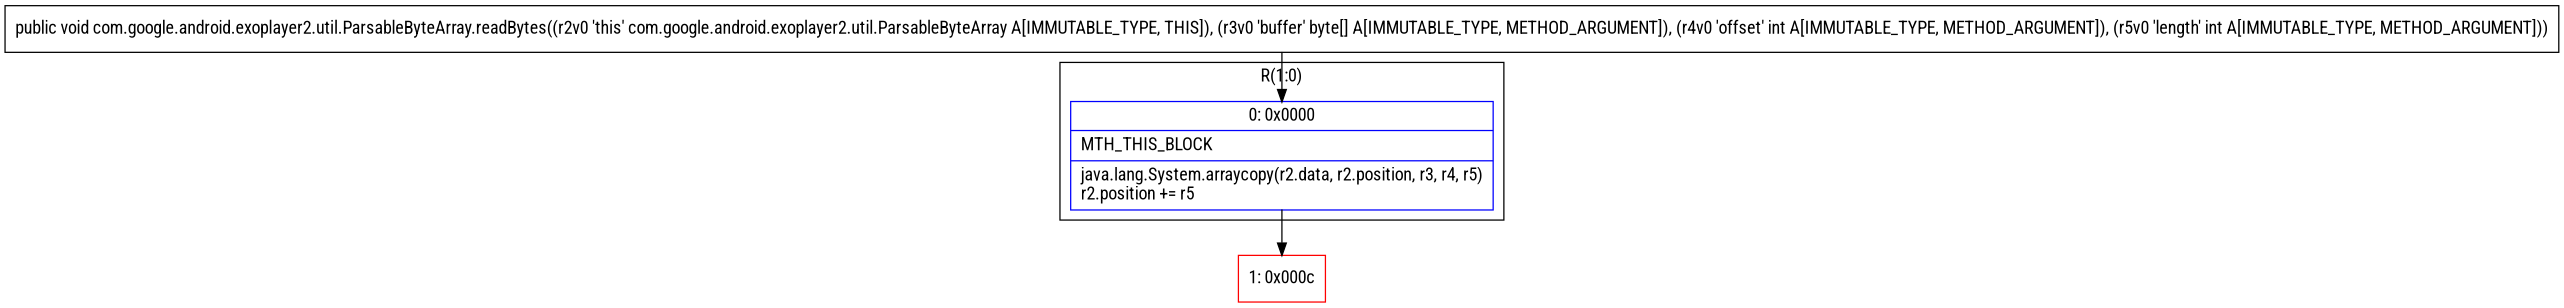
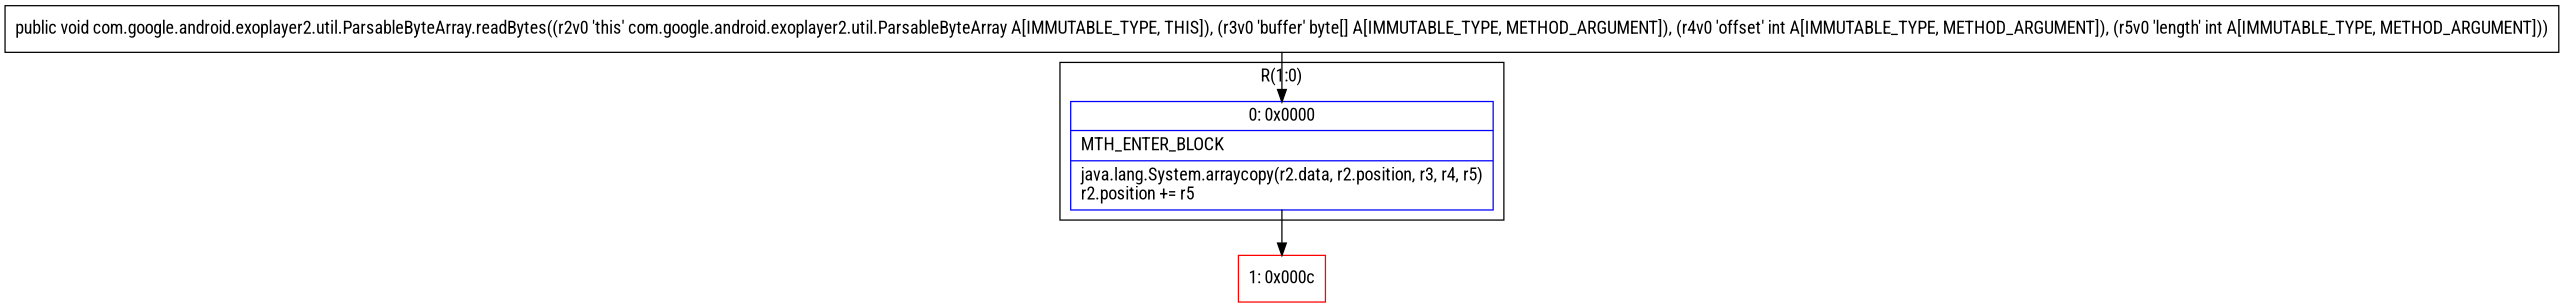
node "0: 0x0000": text "MTH_THIS_BLOCK" -> "MTH_ENTER_BLOCK"
